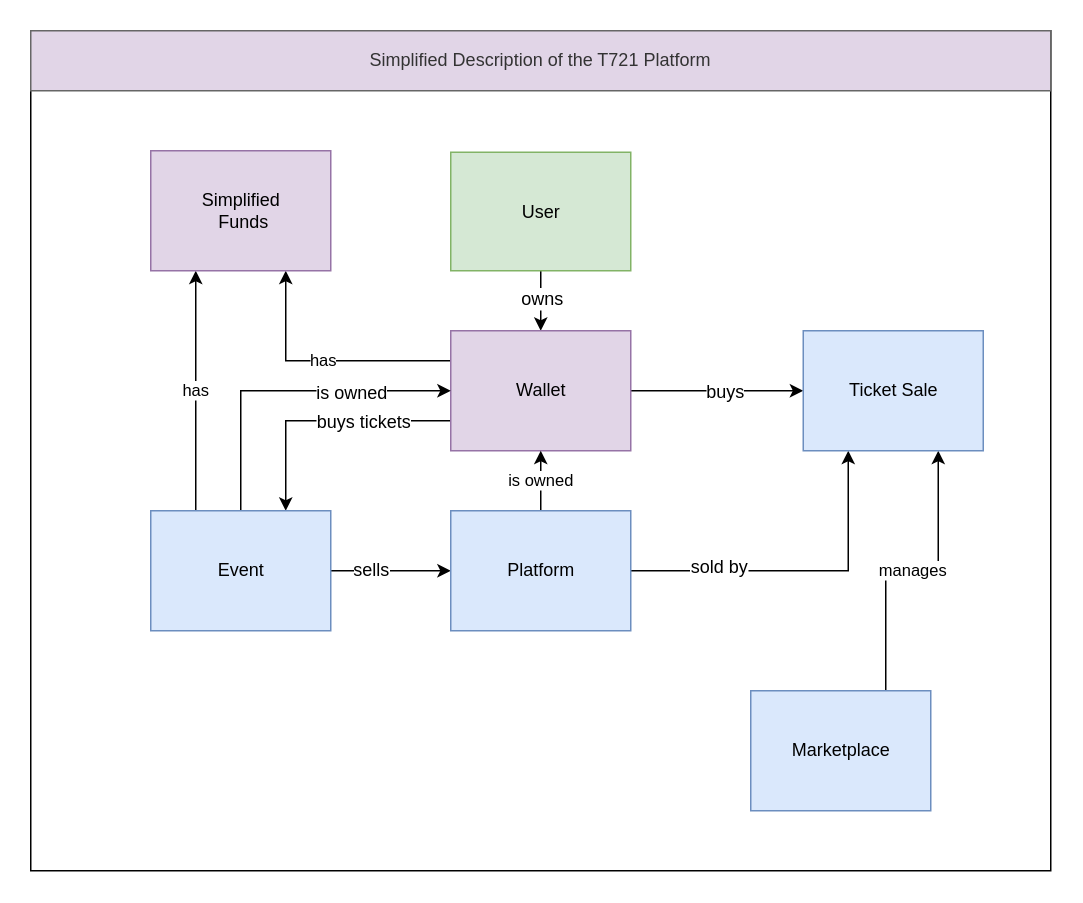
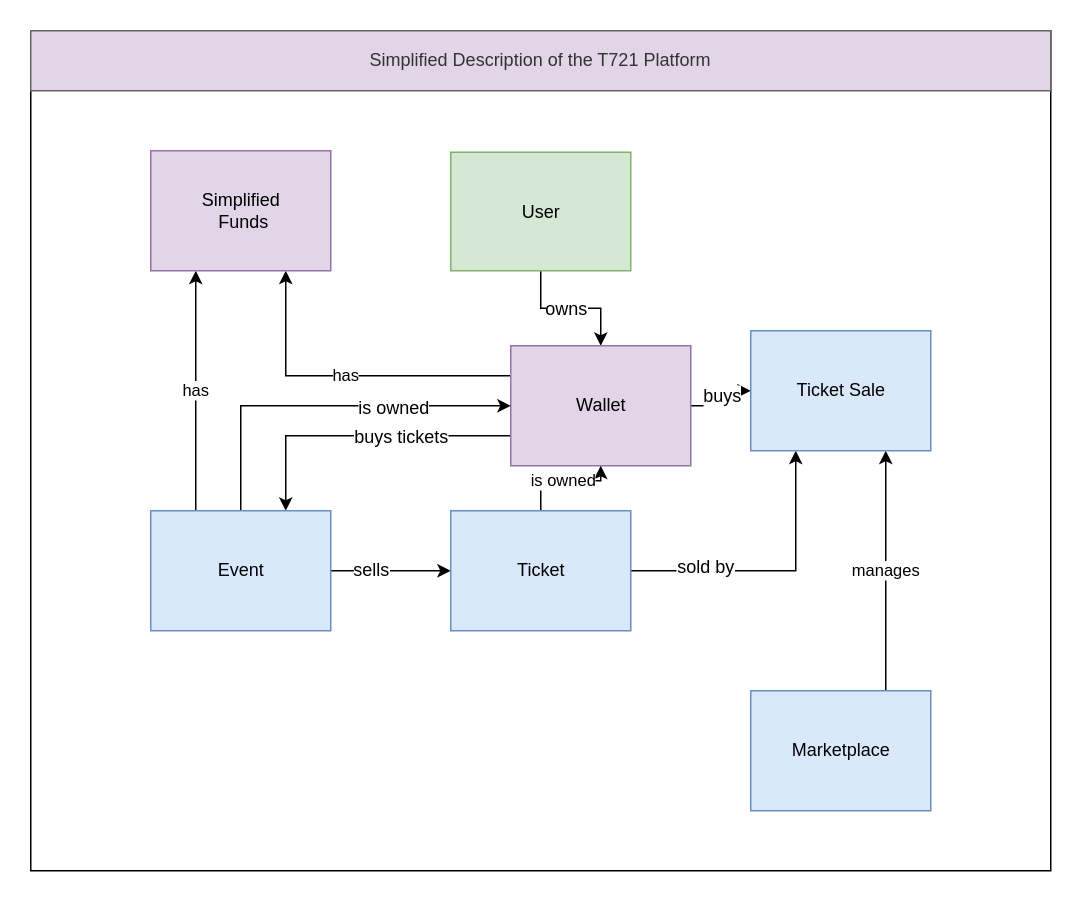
node "Wallet": moved (541, 391) -> (601, 406)
node "Ticket Sale": moved (893, 391) -> (841, 391)
node "Platform": label "Platform" -> "Ticket"
